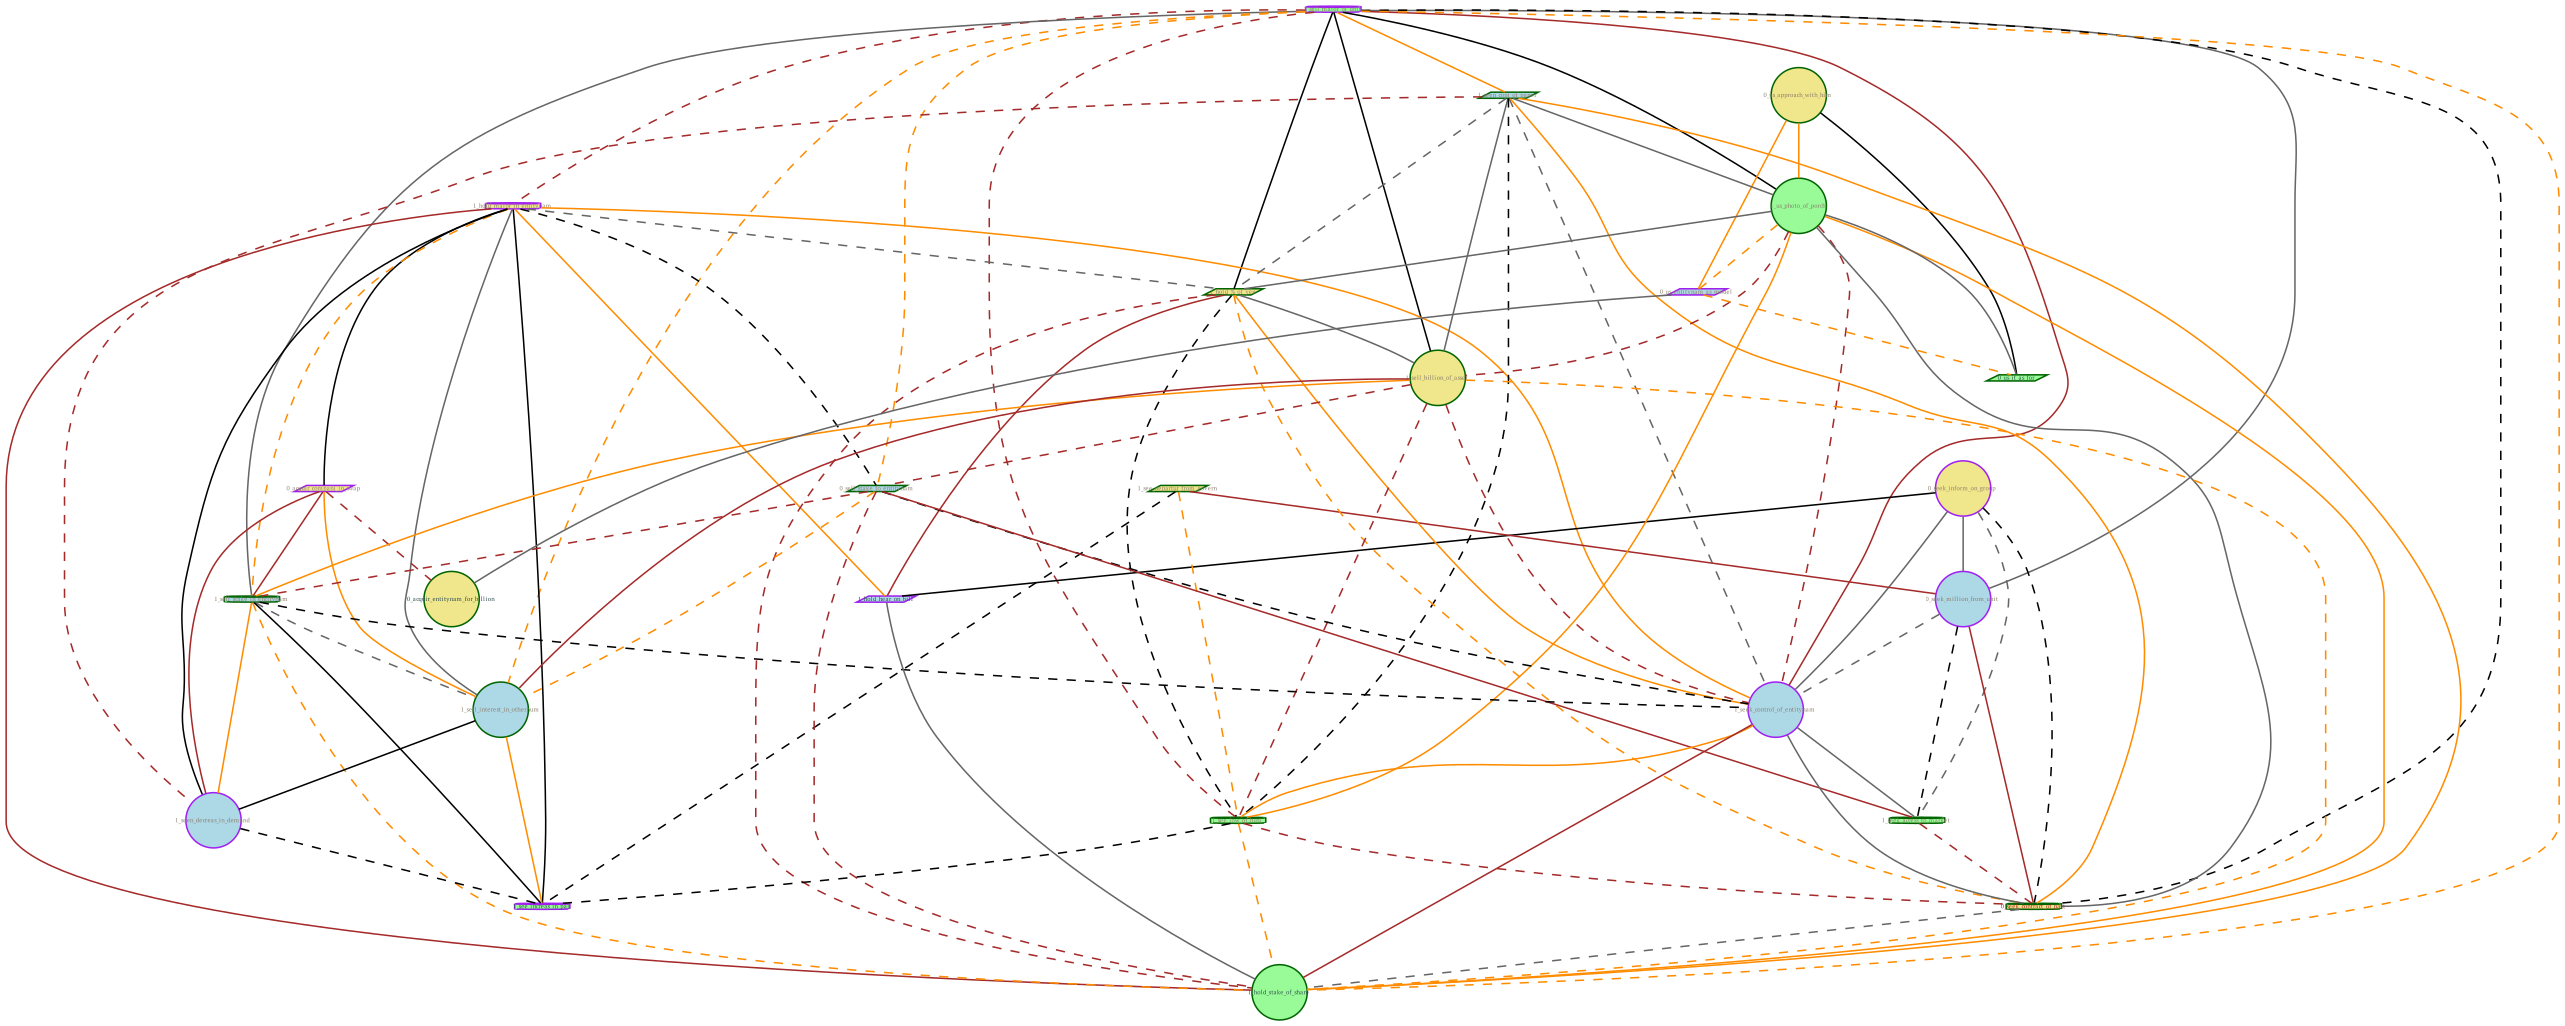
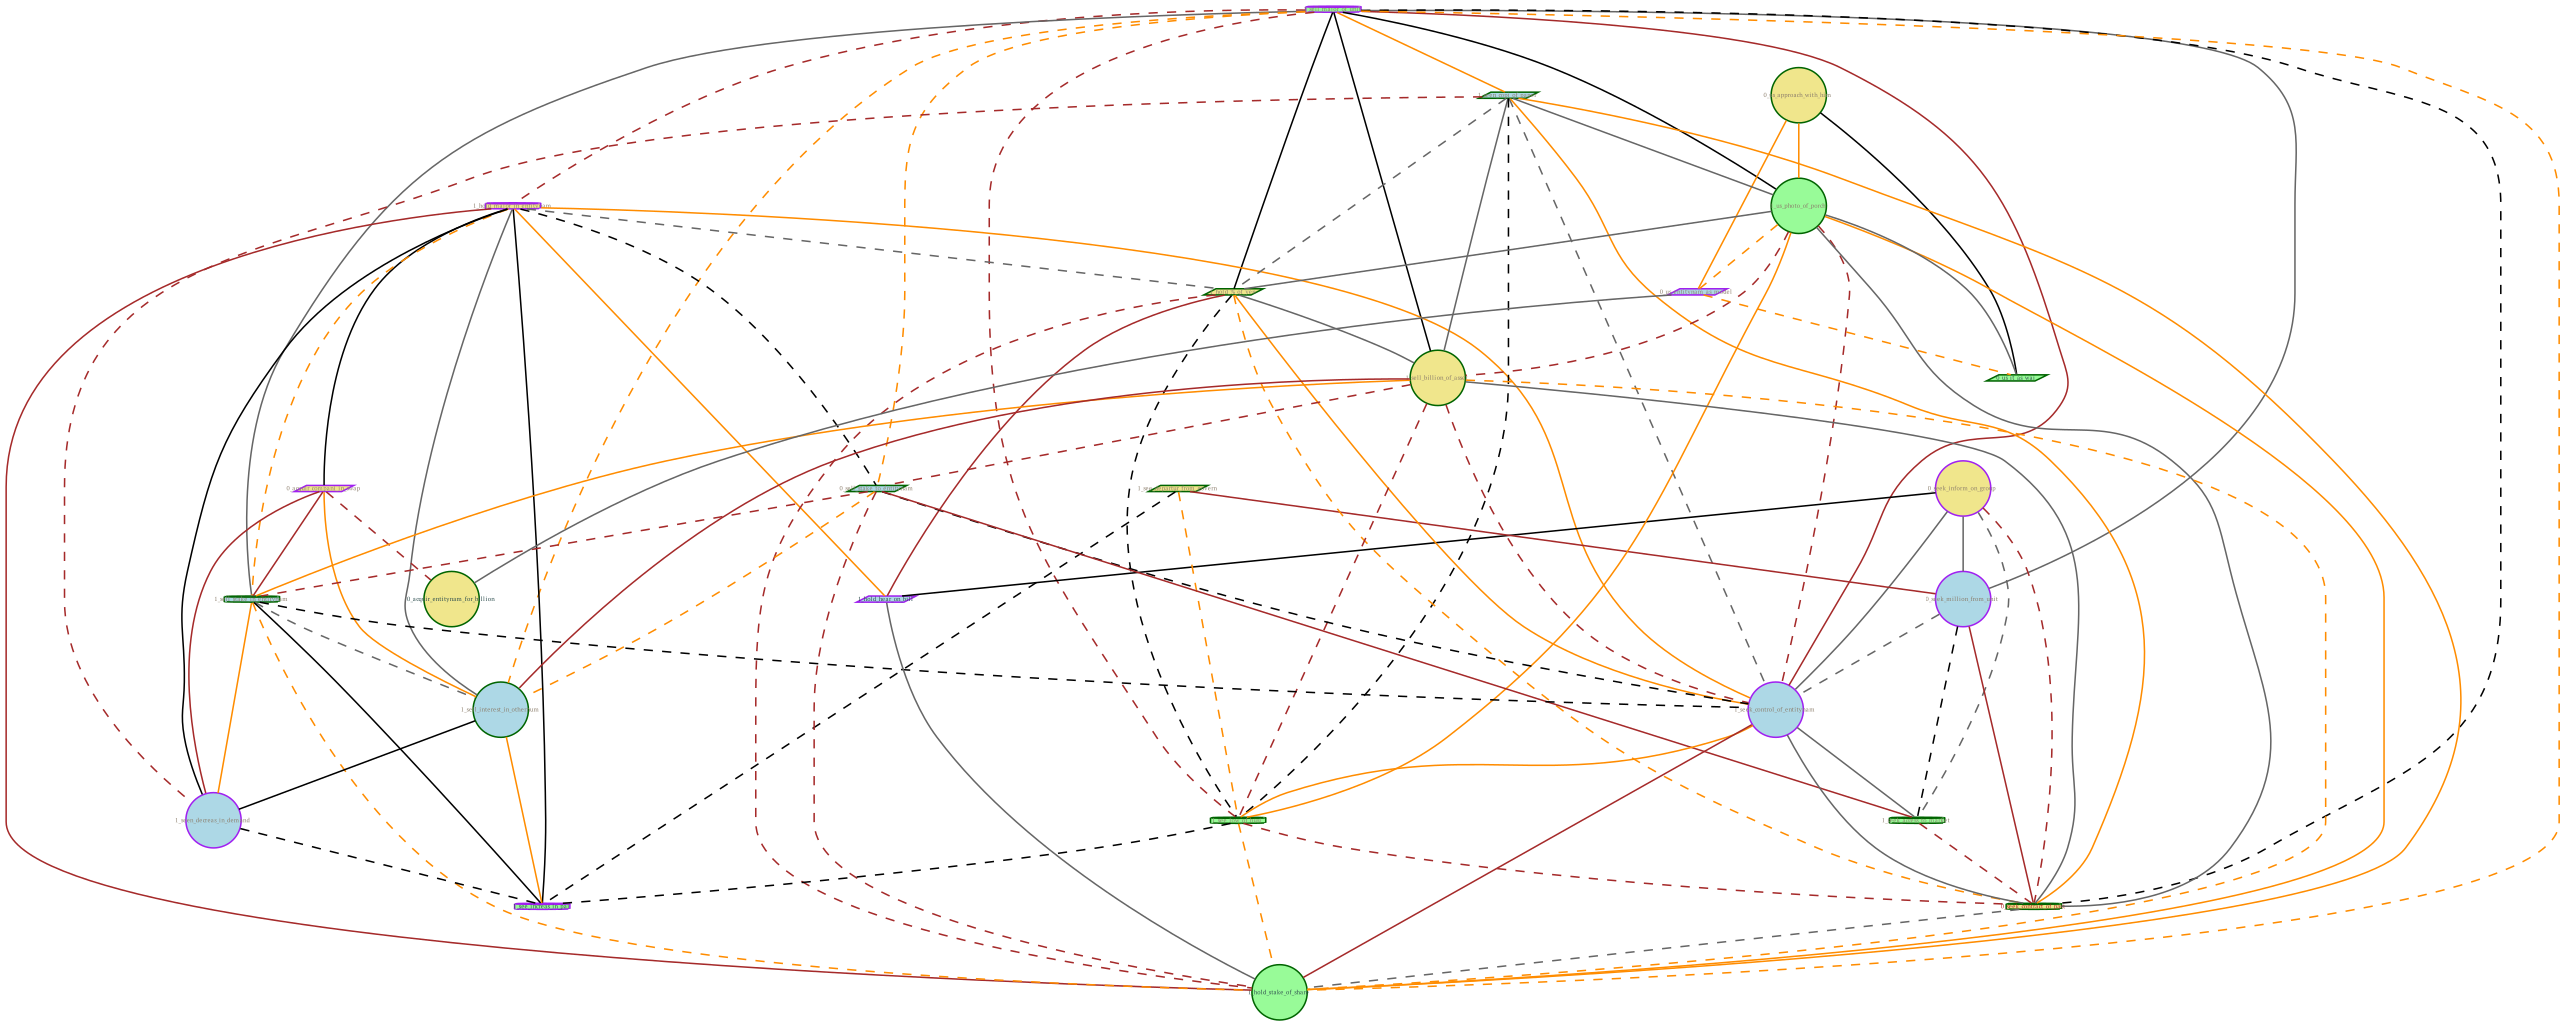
node "0_us_it_as_for": label "0_us_it_as_for" -> "0_us_it_as_wai"
edge "1_sell_billion_of_asset" -- "0_seek_contract_of_pact": added
edge "0_seek_inform_on_group" -- "0_seek_contract_of_pact": color black -> brown
